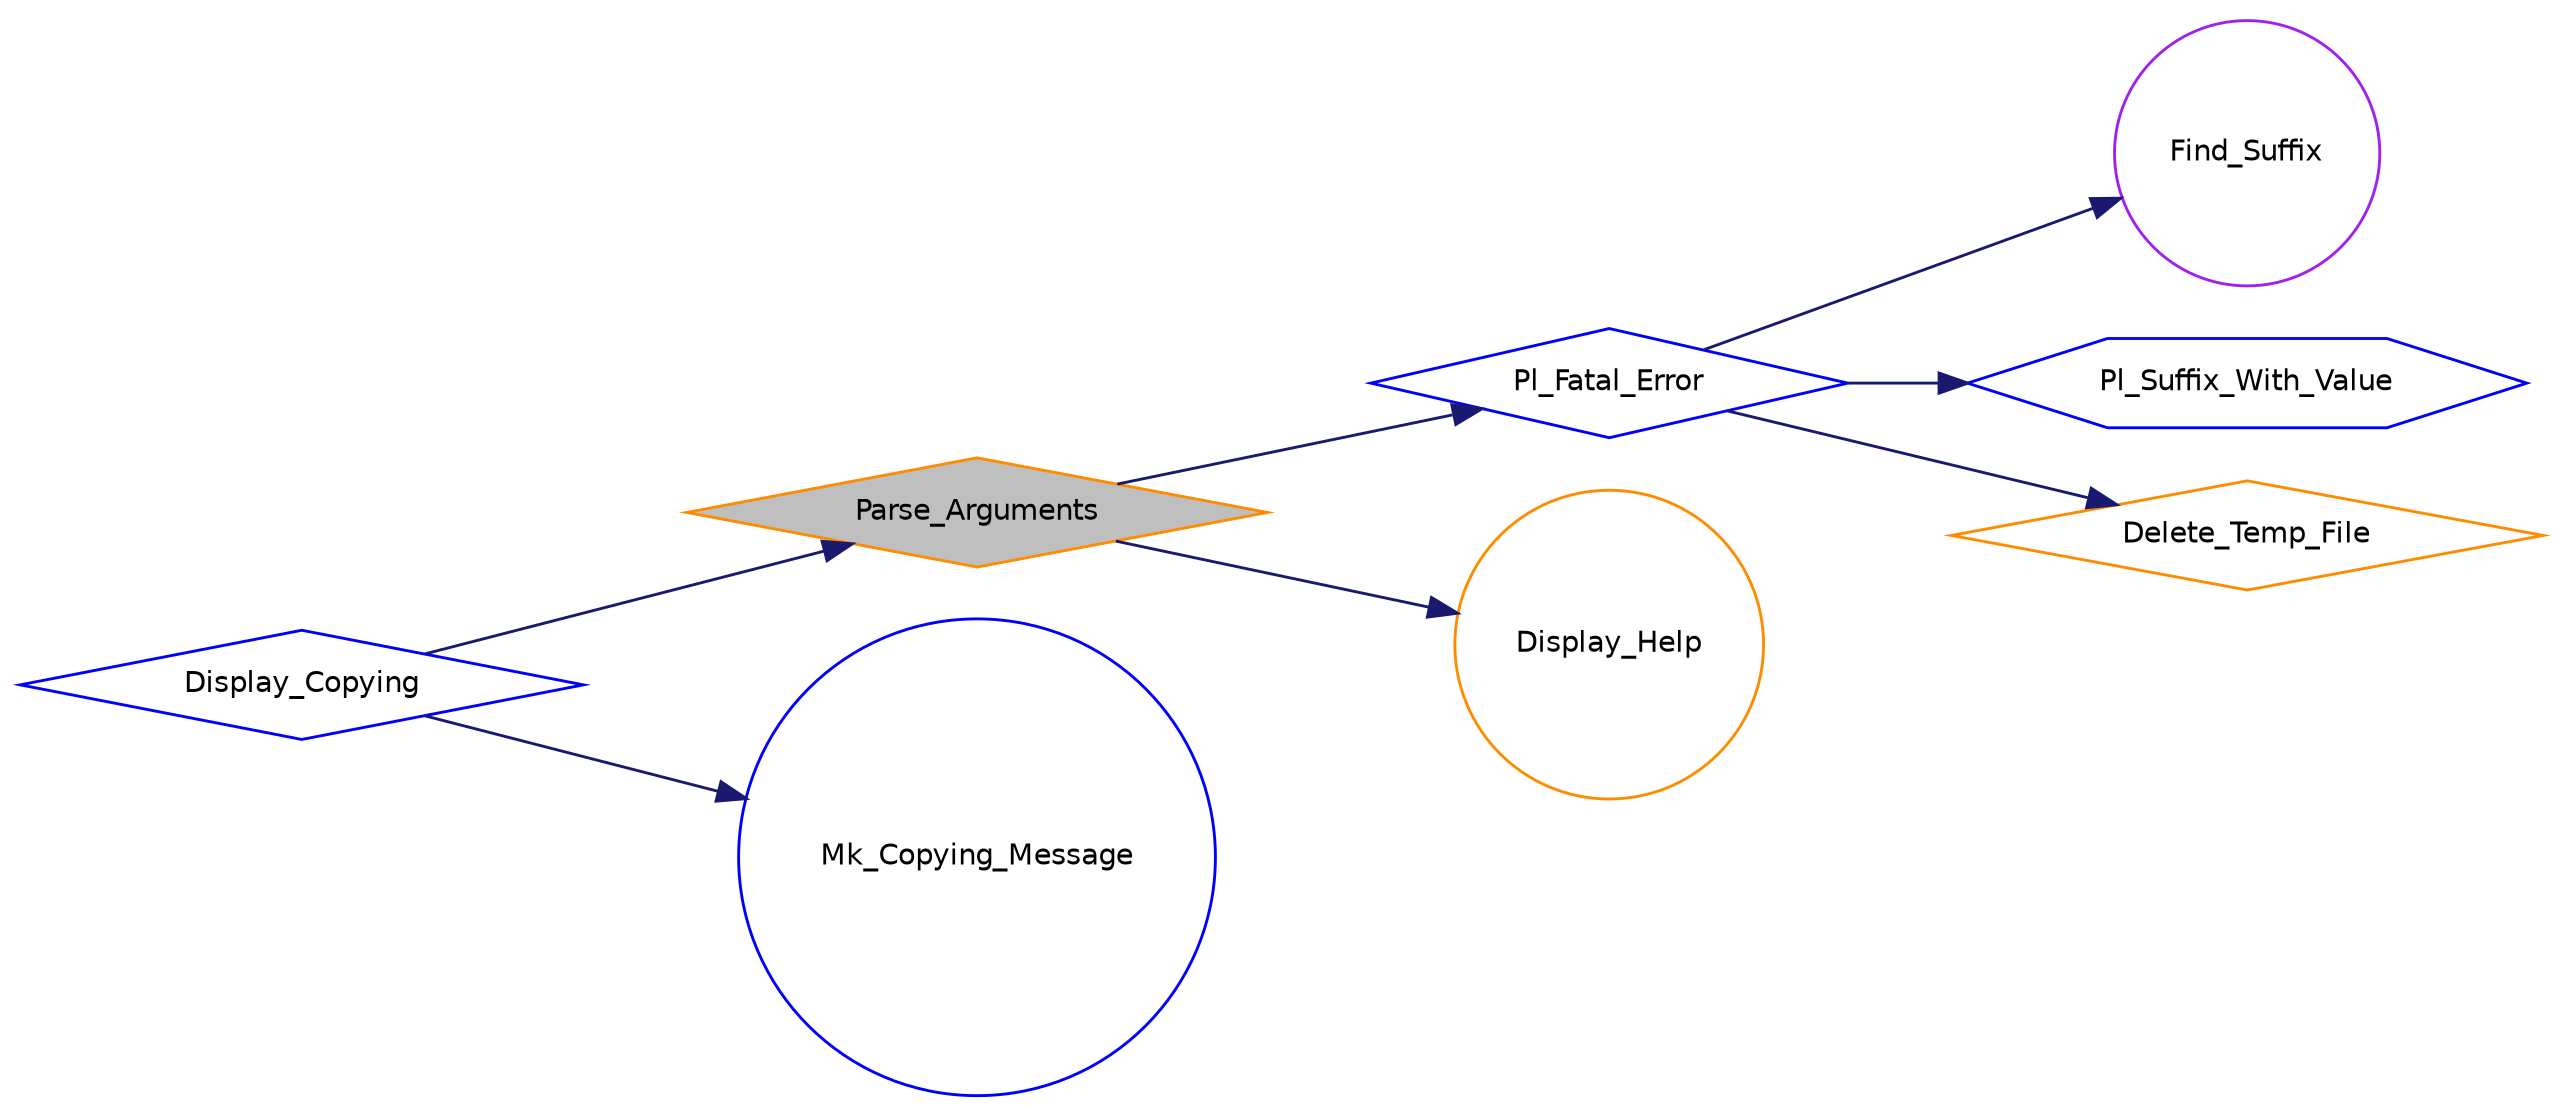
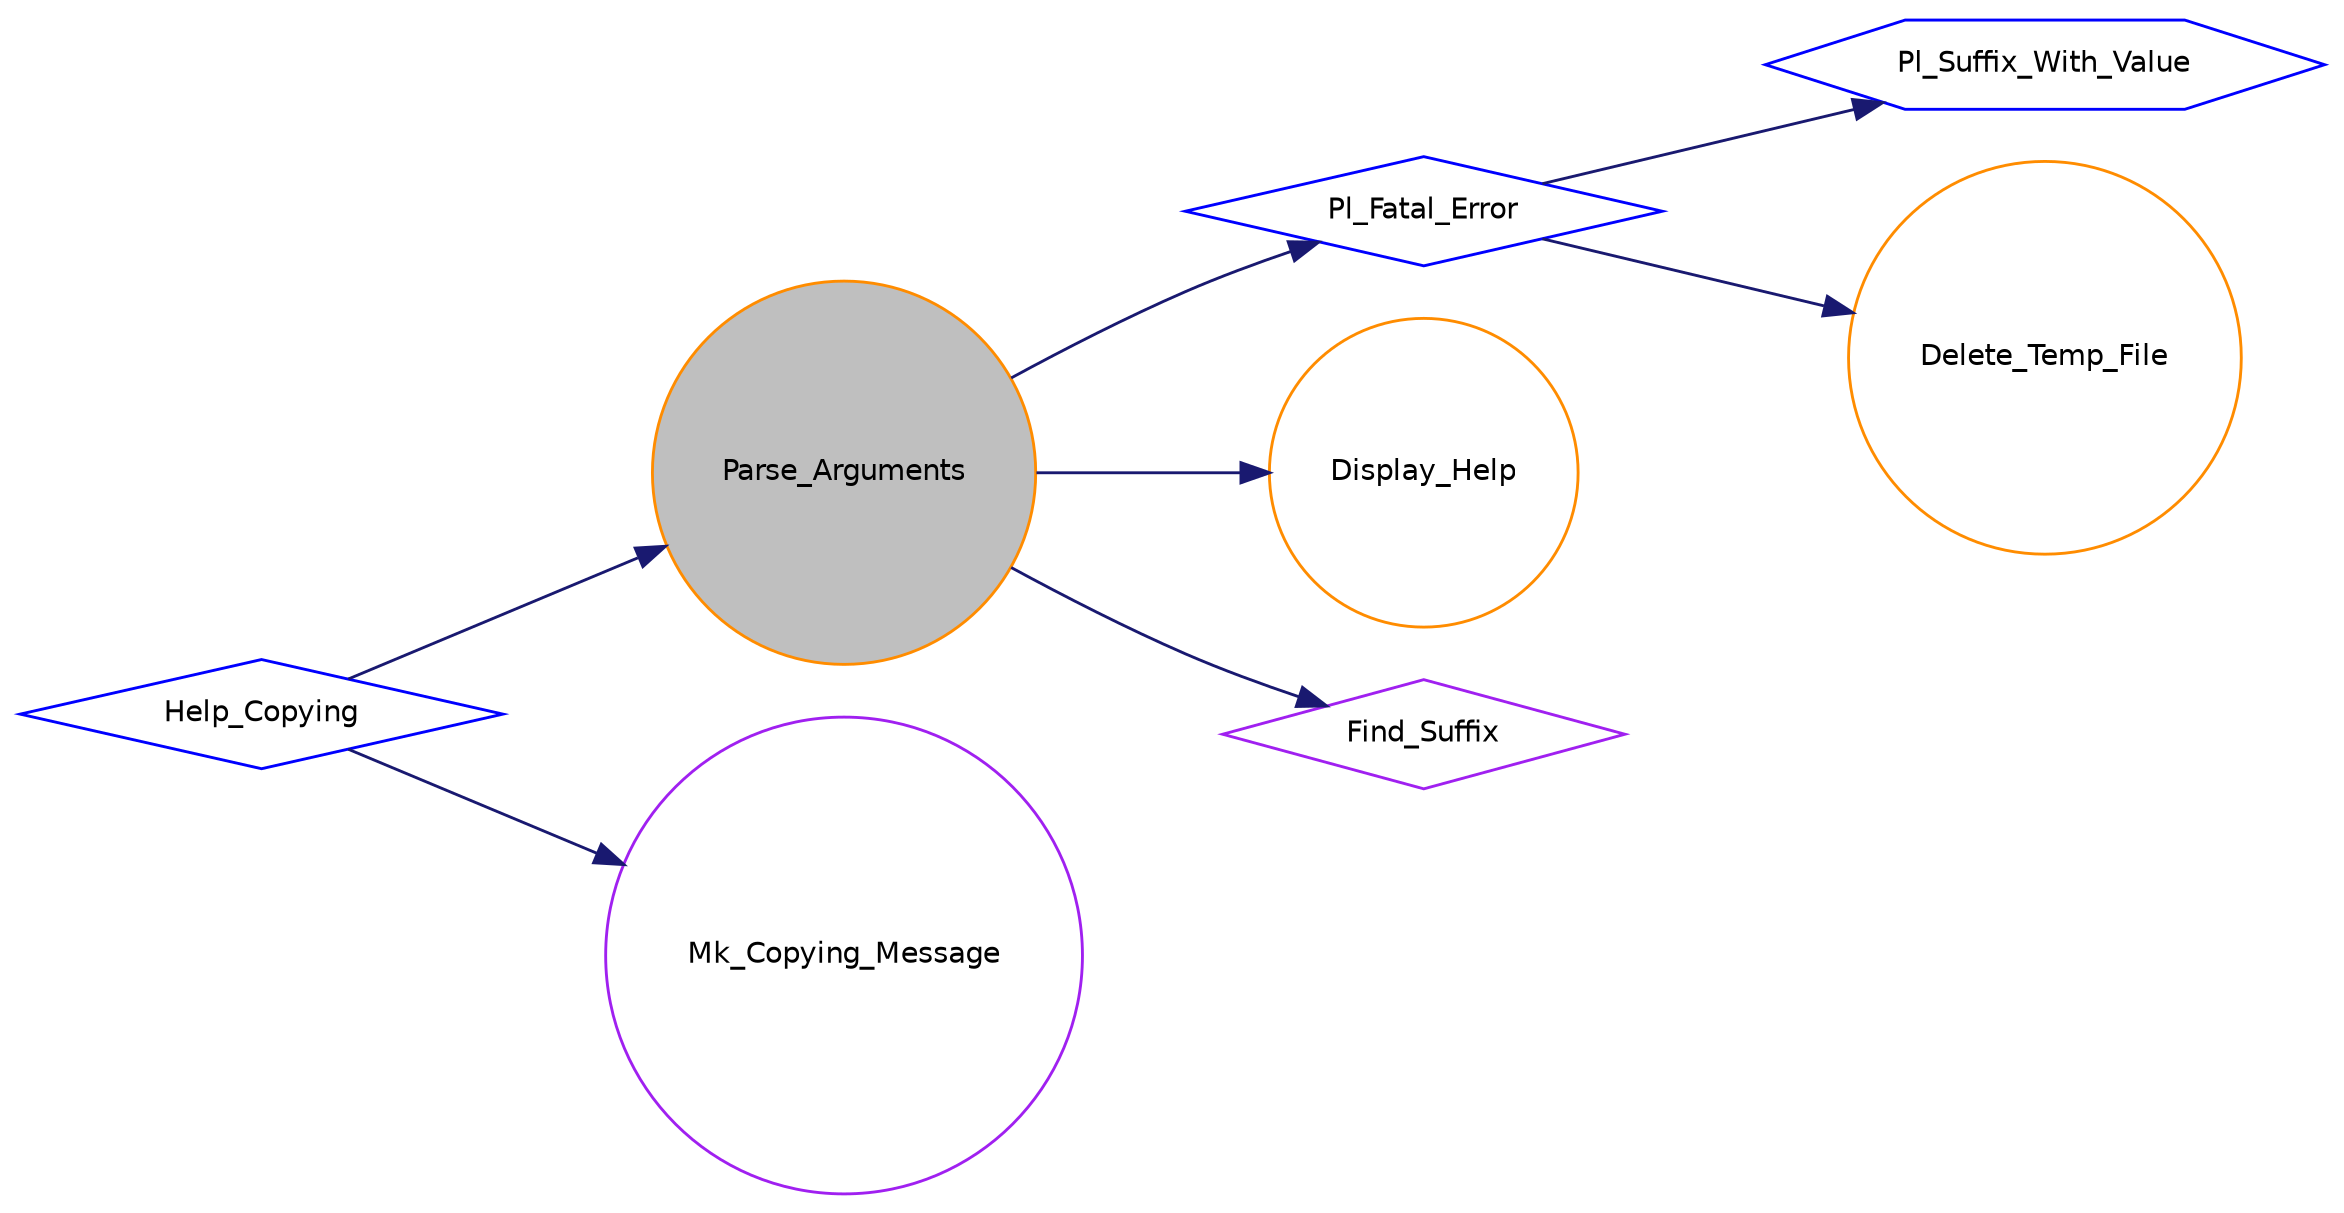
node "Find_Suffix": shape circle -> diamond
edge "Pl_Fatal_Error" -> "Find_Suffix": now "Parse_Arguments" -> "Find_Suffix"
node "Parse_Arguments": shape diamond -> circle
node "Delete_Temp_File": shape diamond -> circle
node "Display_Copying": label "Display_Copying" -> "Help_Copying"
node "Mk_Copying_Message": color blue -> purple
